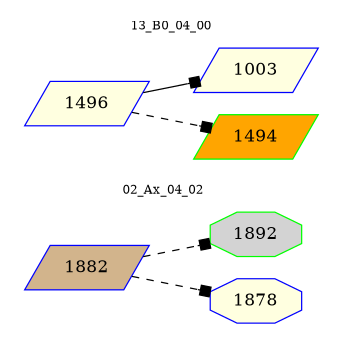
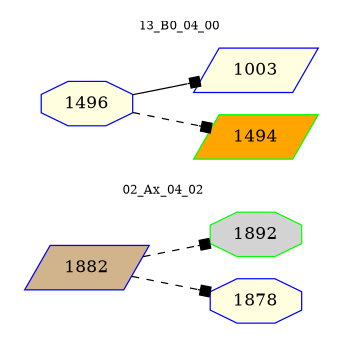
node "1496": shape parallelogram -> octagon
